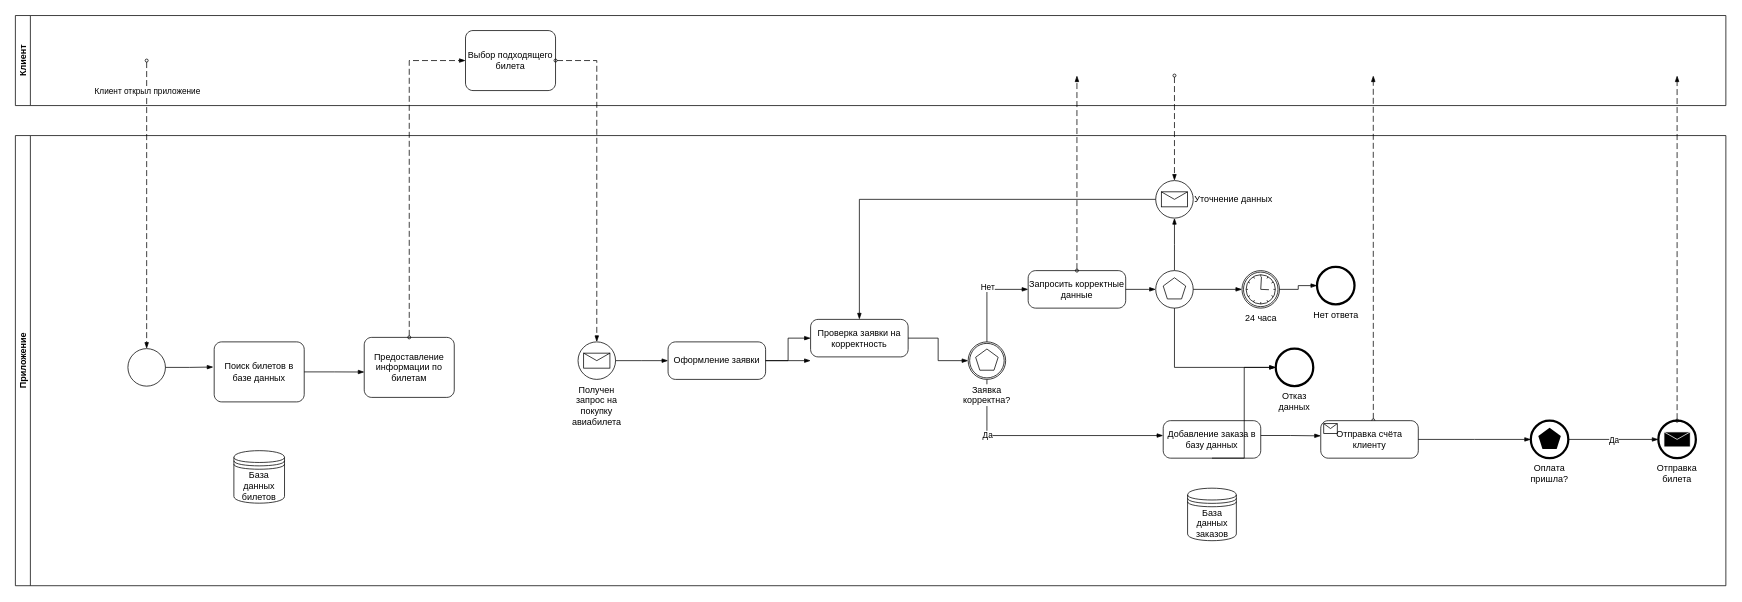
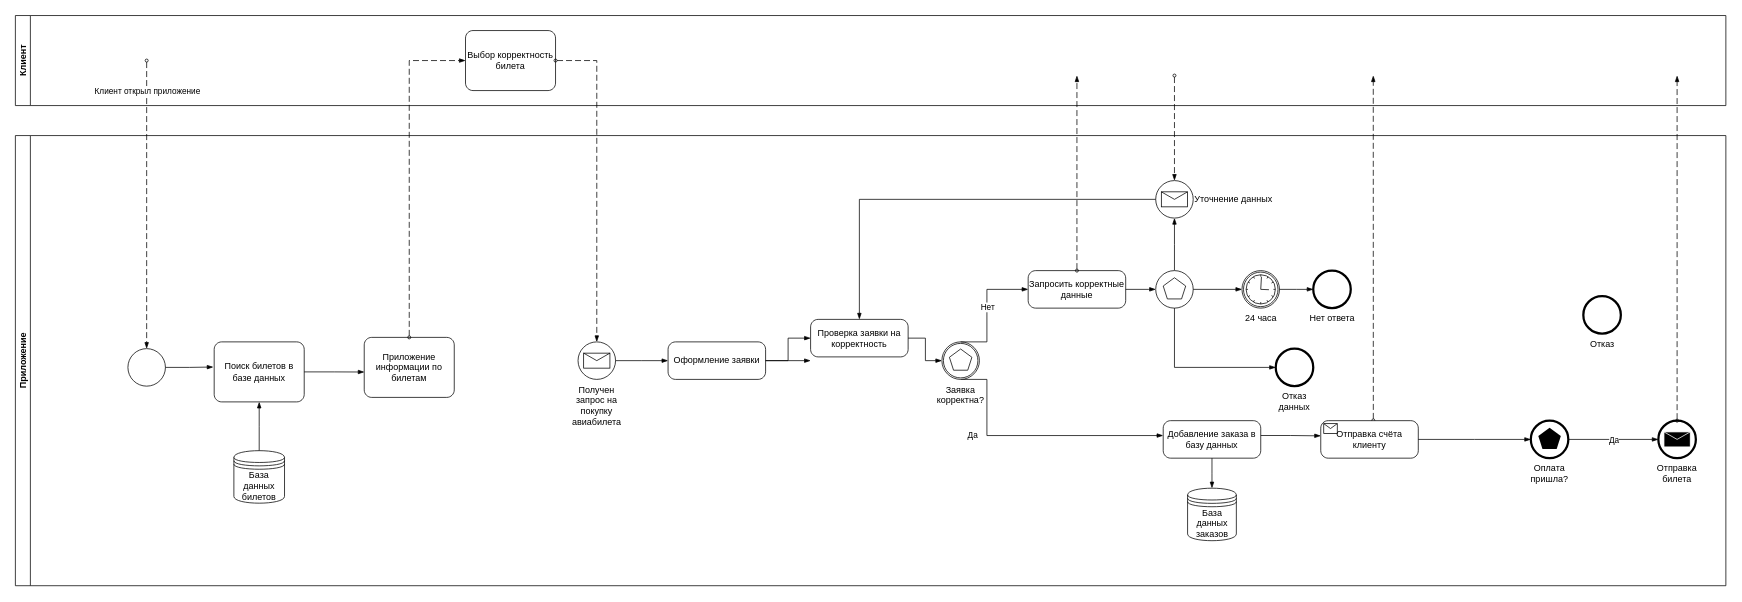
node "Выбор подходящего билета": label "Выбор подходящего билета" -> "Выбор корректность билета"
node "Нет ответа": moved (1335, 285) -> (1332, 289)
node "Отказ": added
node "Заявка корректна?": moved (987, 360) -> (960, 360)
node "Предоставление информации по билетам": label "Предоставление информации по билетам" -> "Приложение информации по билетам"
edge "Добавление заказа в базу данных" -> "Отказ данных": now "Добавление заказа в базу данных" -> "База данных заказов"
edge "База данных билетов" -> "Поиск билетов в базе данных": added
